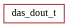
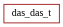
node "das_dout_t": label "das_dout_t" -> "das_das_t"
